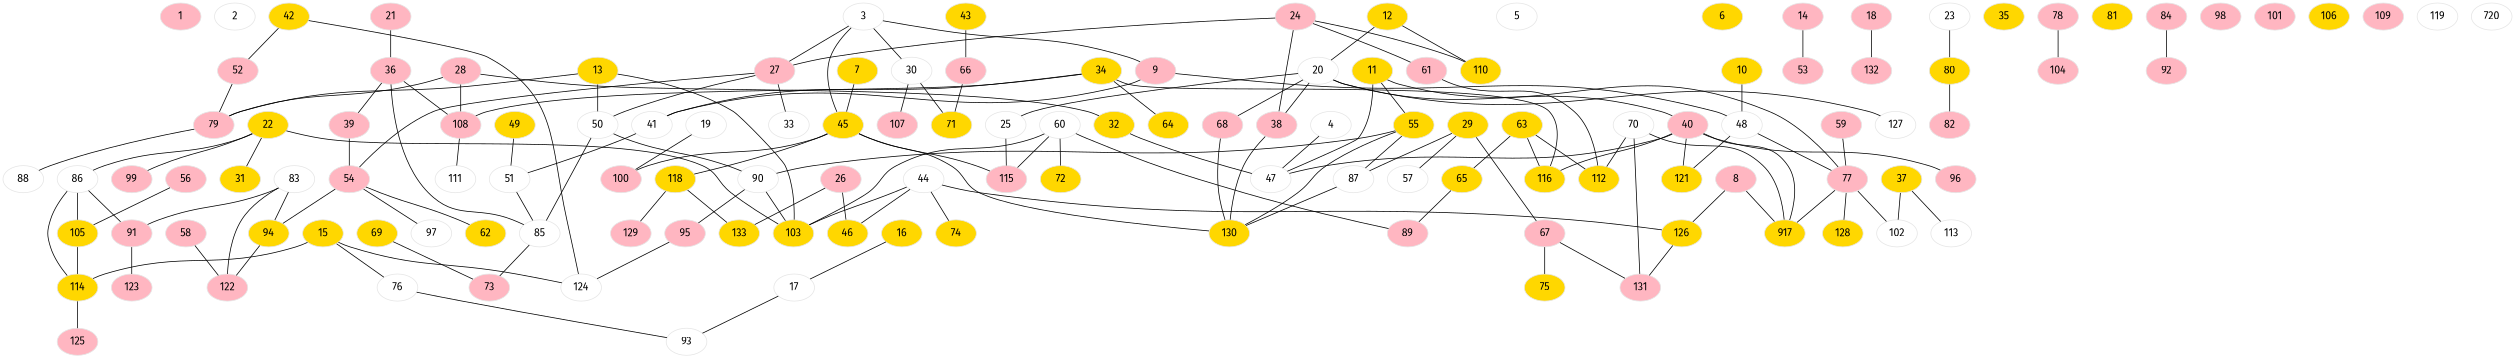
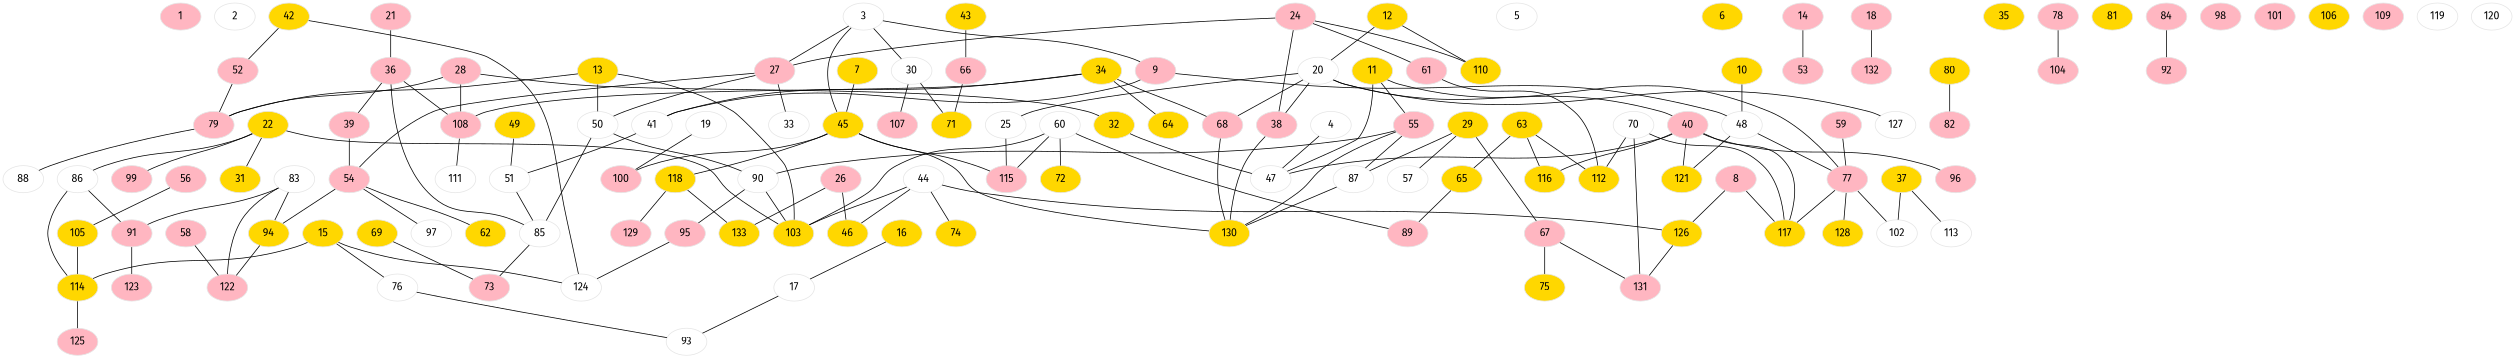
node "23": removed
node "720": label "720" -> "120"
edge "34" -- "116": now "34" -- "68"
node "55": fillcolor gold -> lightpink
edge "86" -- "105": removed
node "917": label "917" -> "117"
